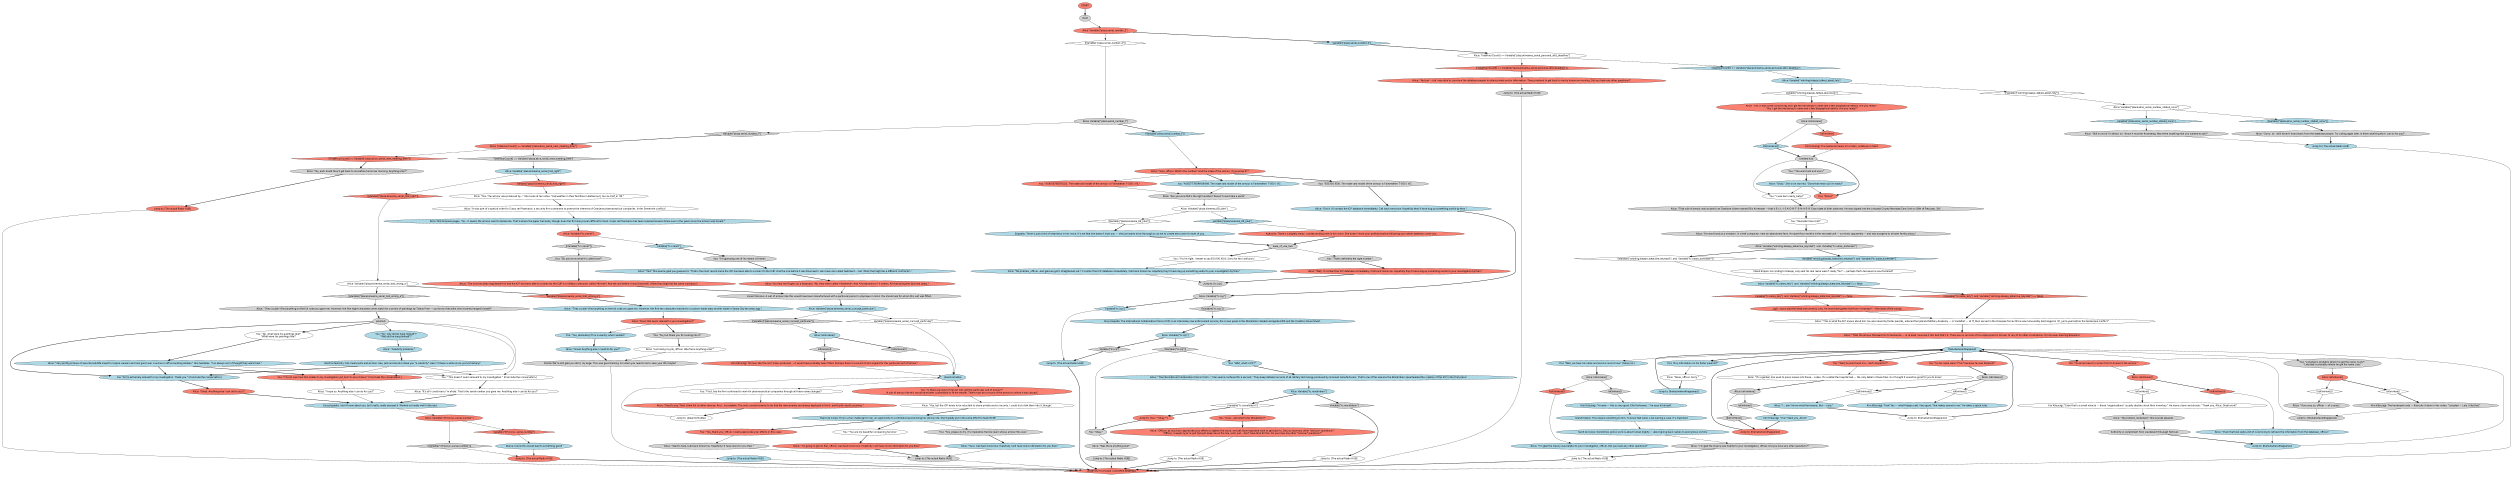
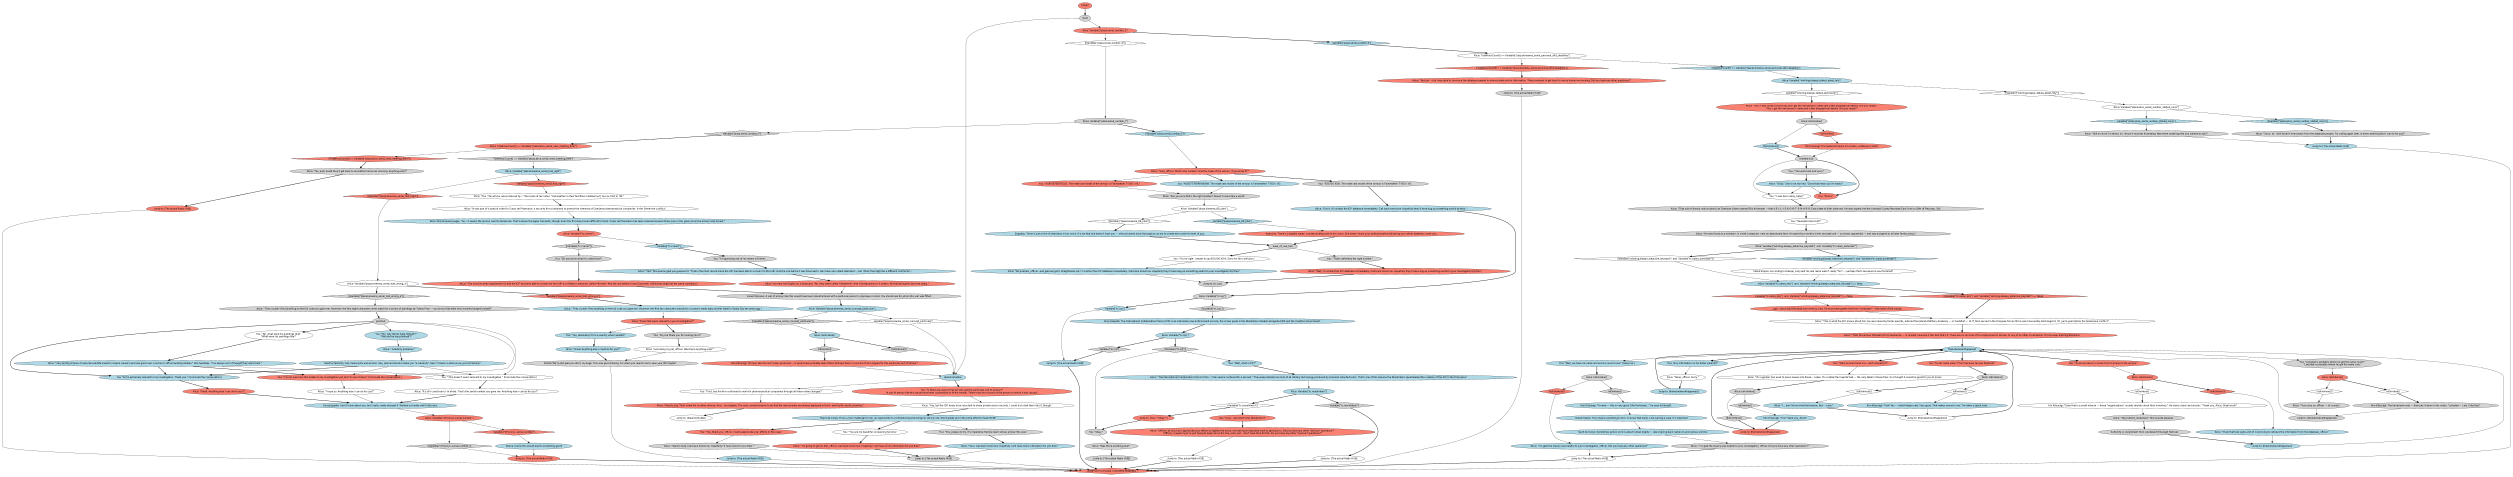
edge "Jump to: [diearmorhubbe]" -> "diearmorhubbe": now "input" -> "diearmorhubbe"
